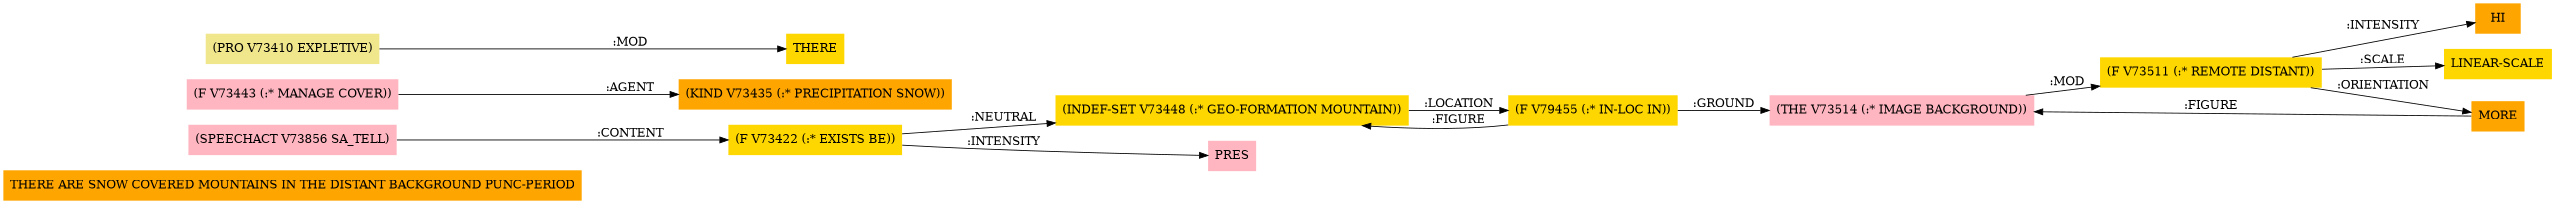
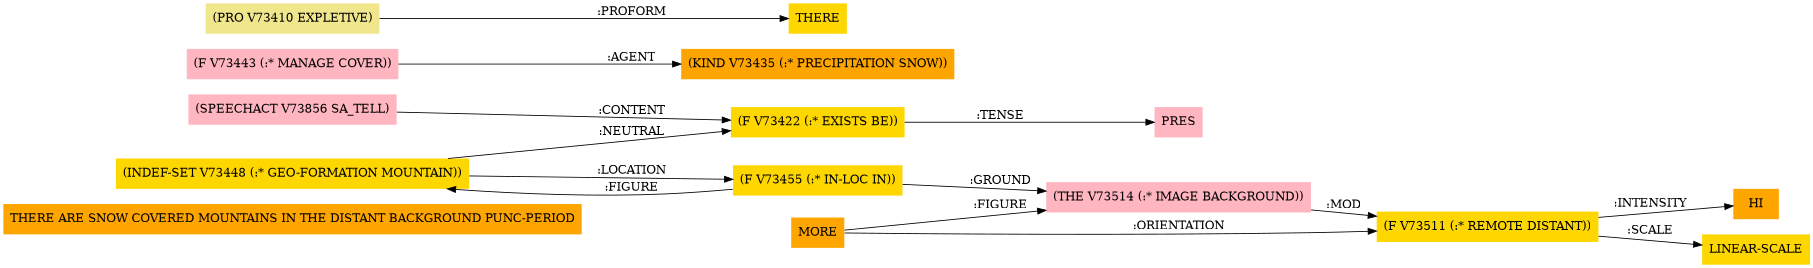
edge "(PRO V73410 EXPLETIVE)" -> "THERE": label ":MOD" -> ":PROFORM"
edge "(F V73511 (:* REMOTE DISTANT))" -> "MORE": reversed
node "(F V79455 (:* IN-LOC IN))": label "(F V79455 (:* IN-LOC IN))" -> "(F V73455 (:* IN-LOC IN))"
edge "(F V73422 (:* EXISTS BE))" -> "(INDEF-SET V73448 (:* GEO-FORMATION MOUNTAIN))": reversed
edge "(F V73422 (:* EXISTS BE))" -> "PRES": label ":INTENSITY" -> ":TENSE"
